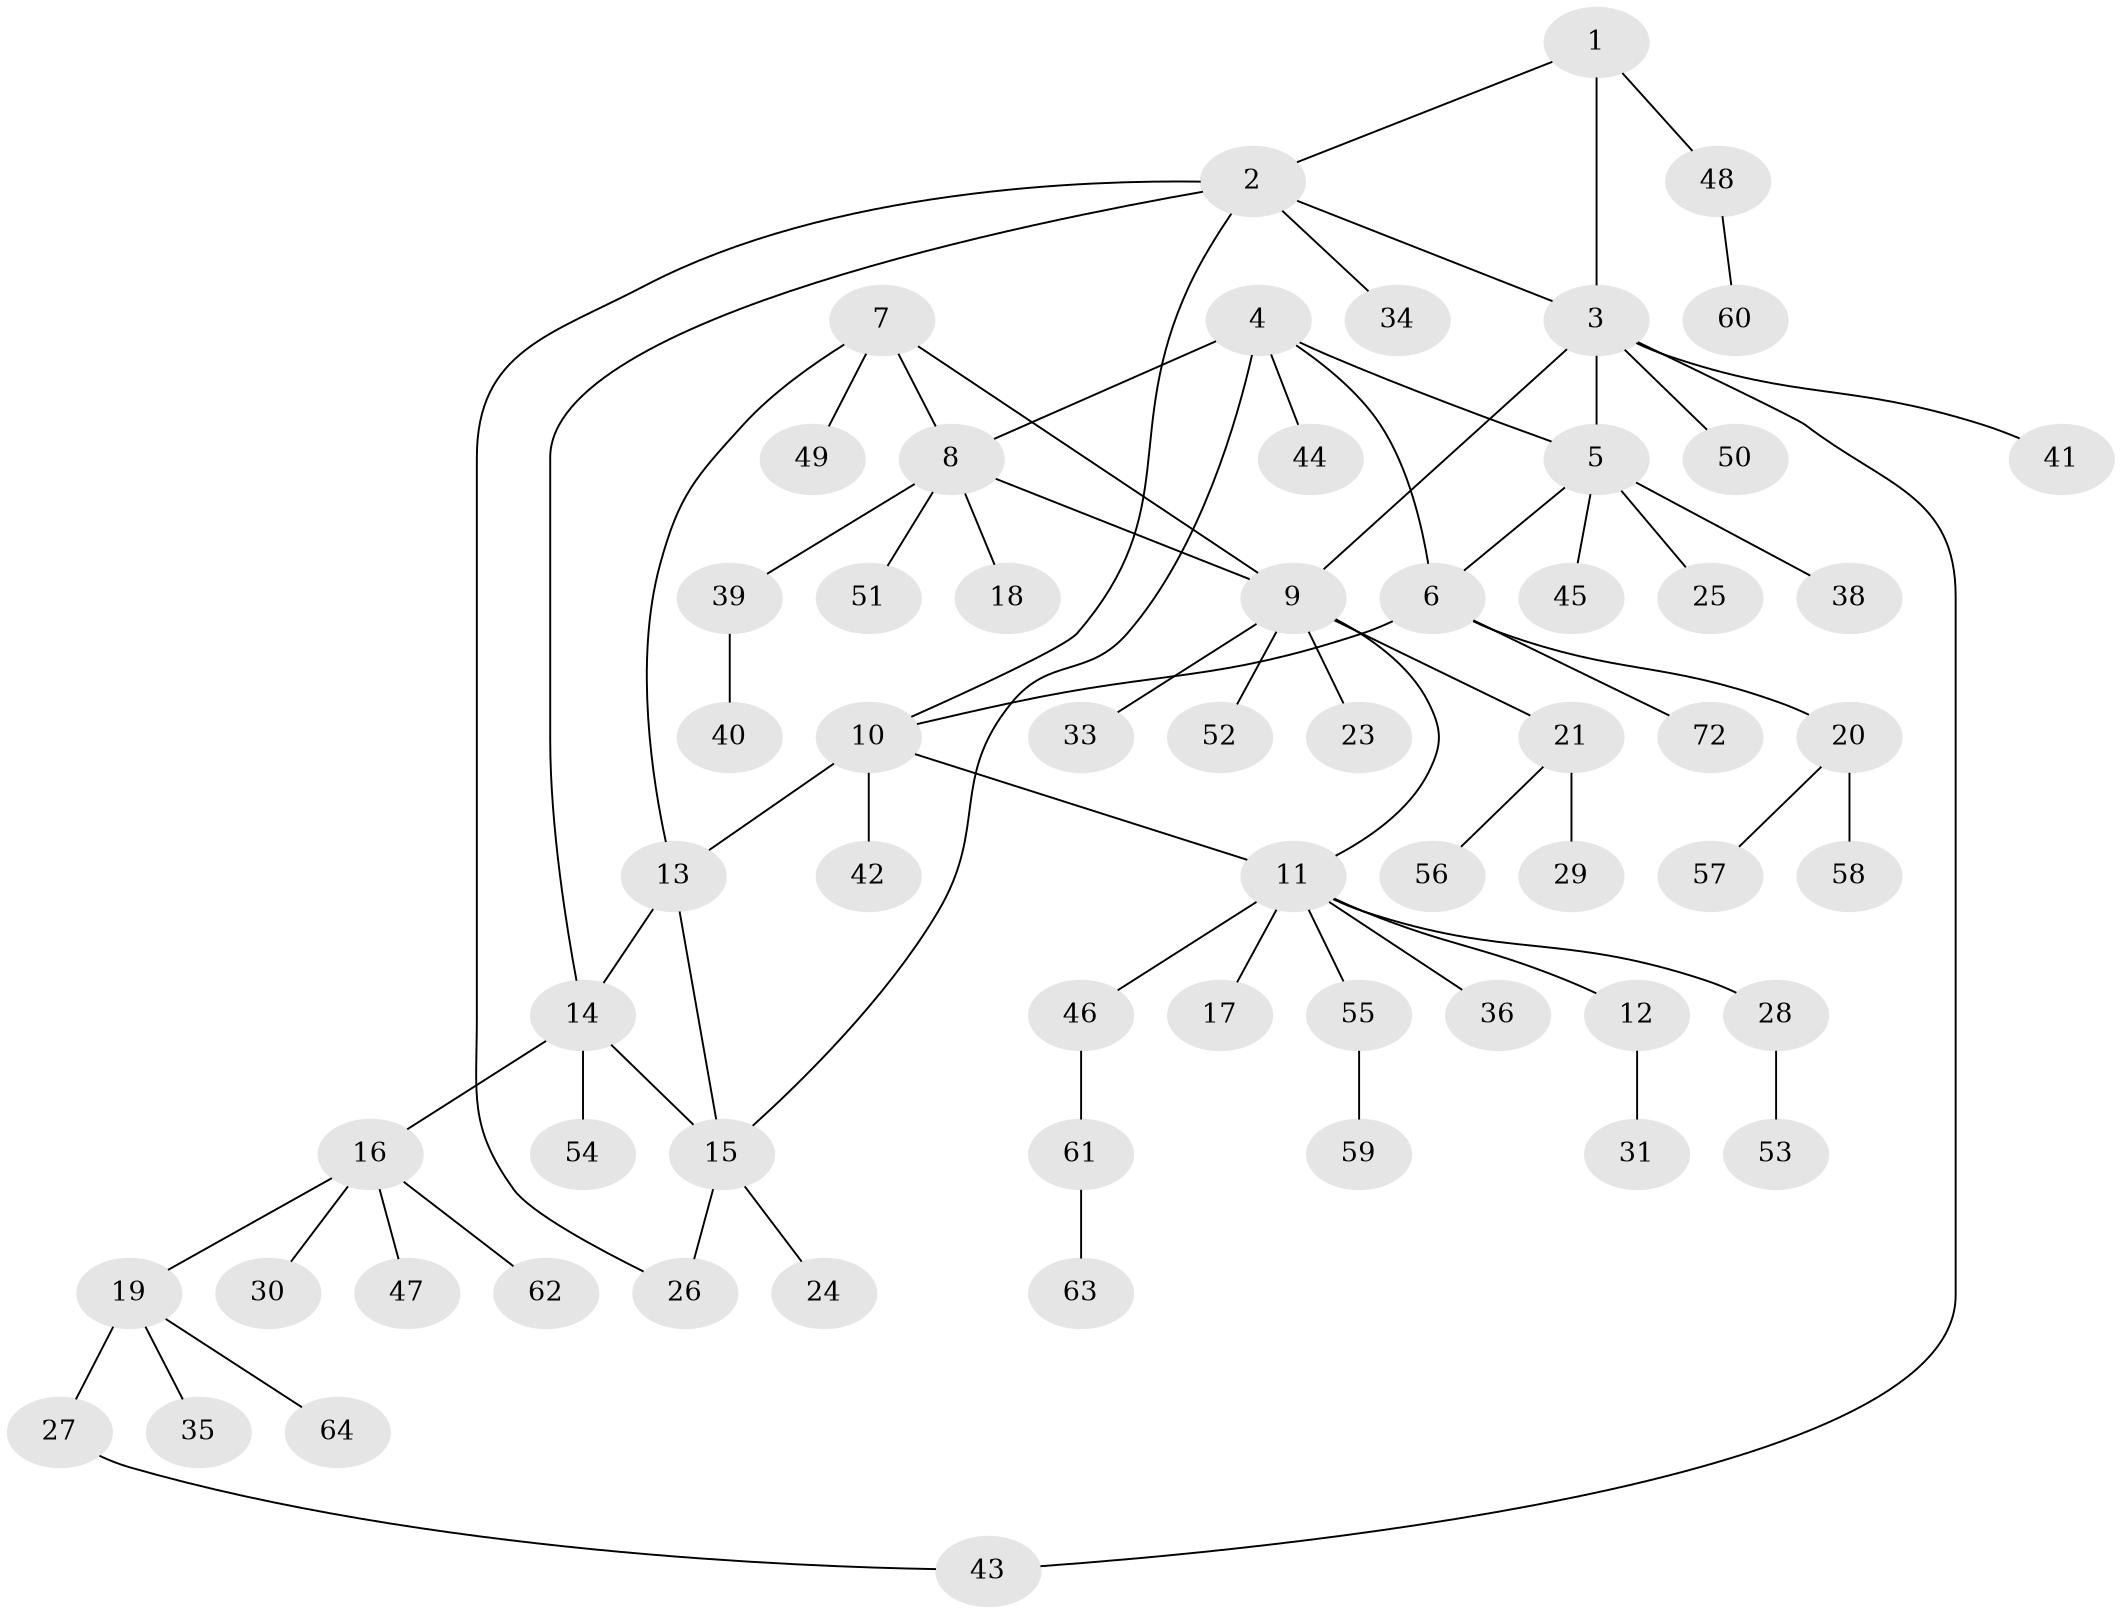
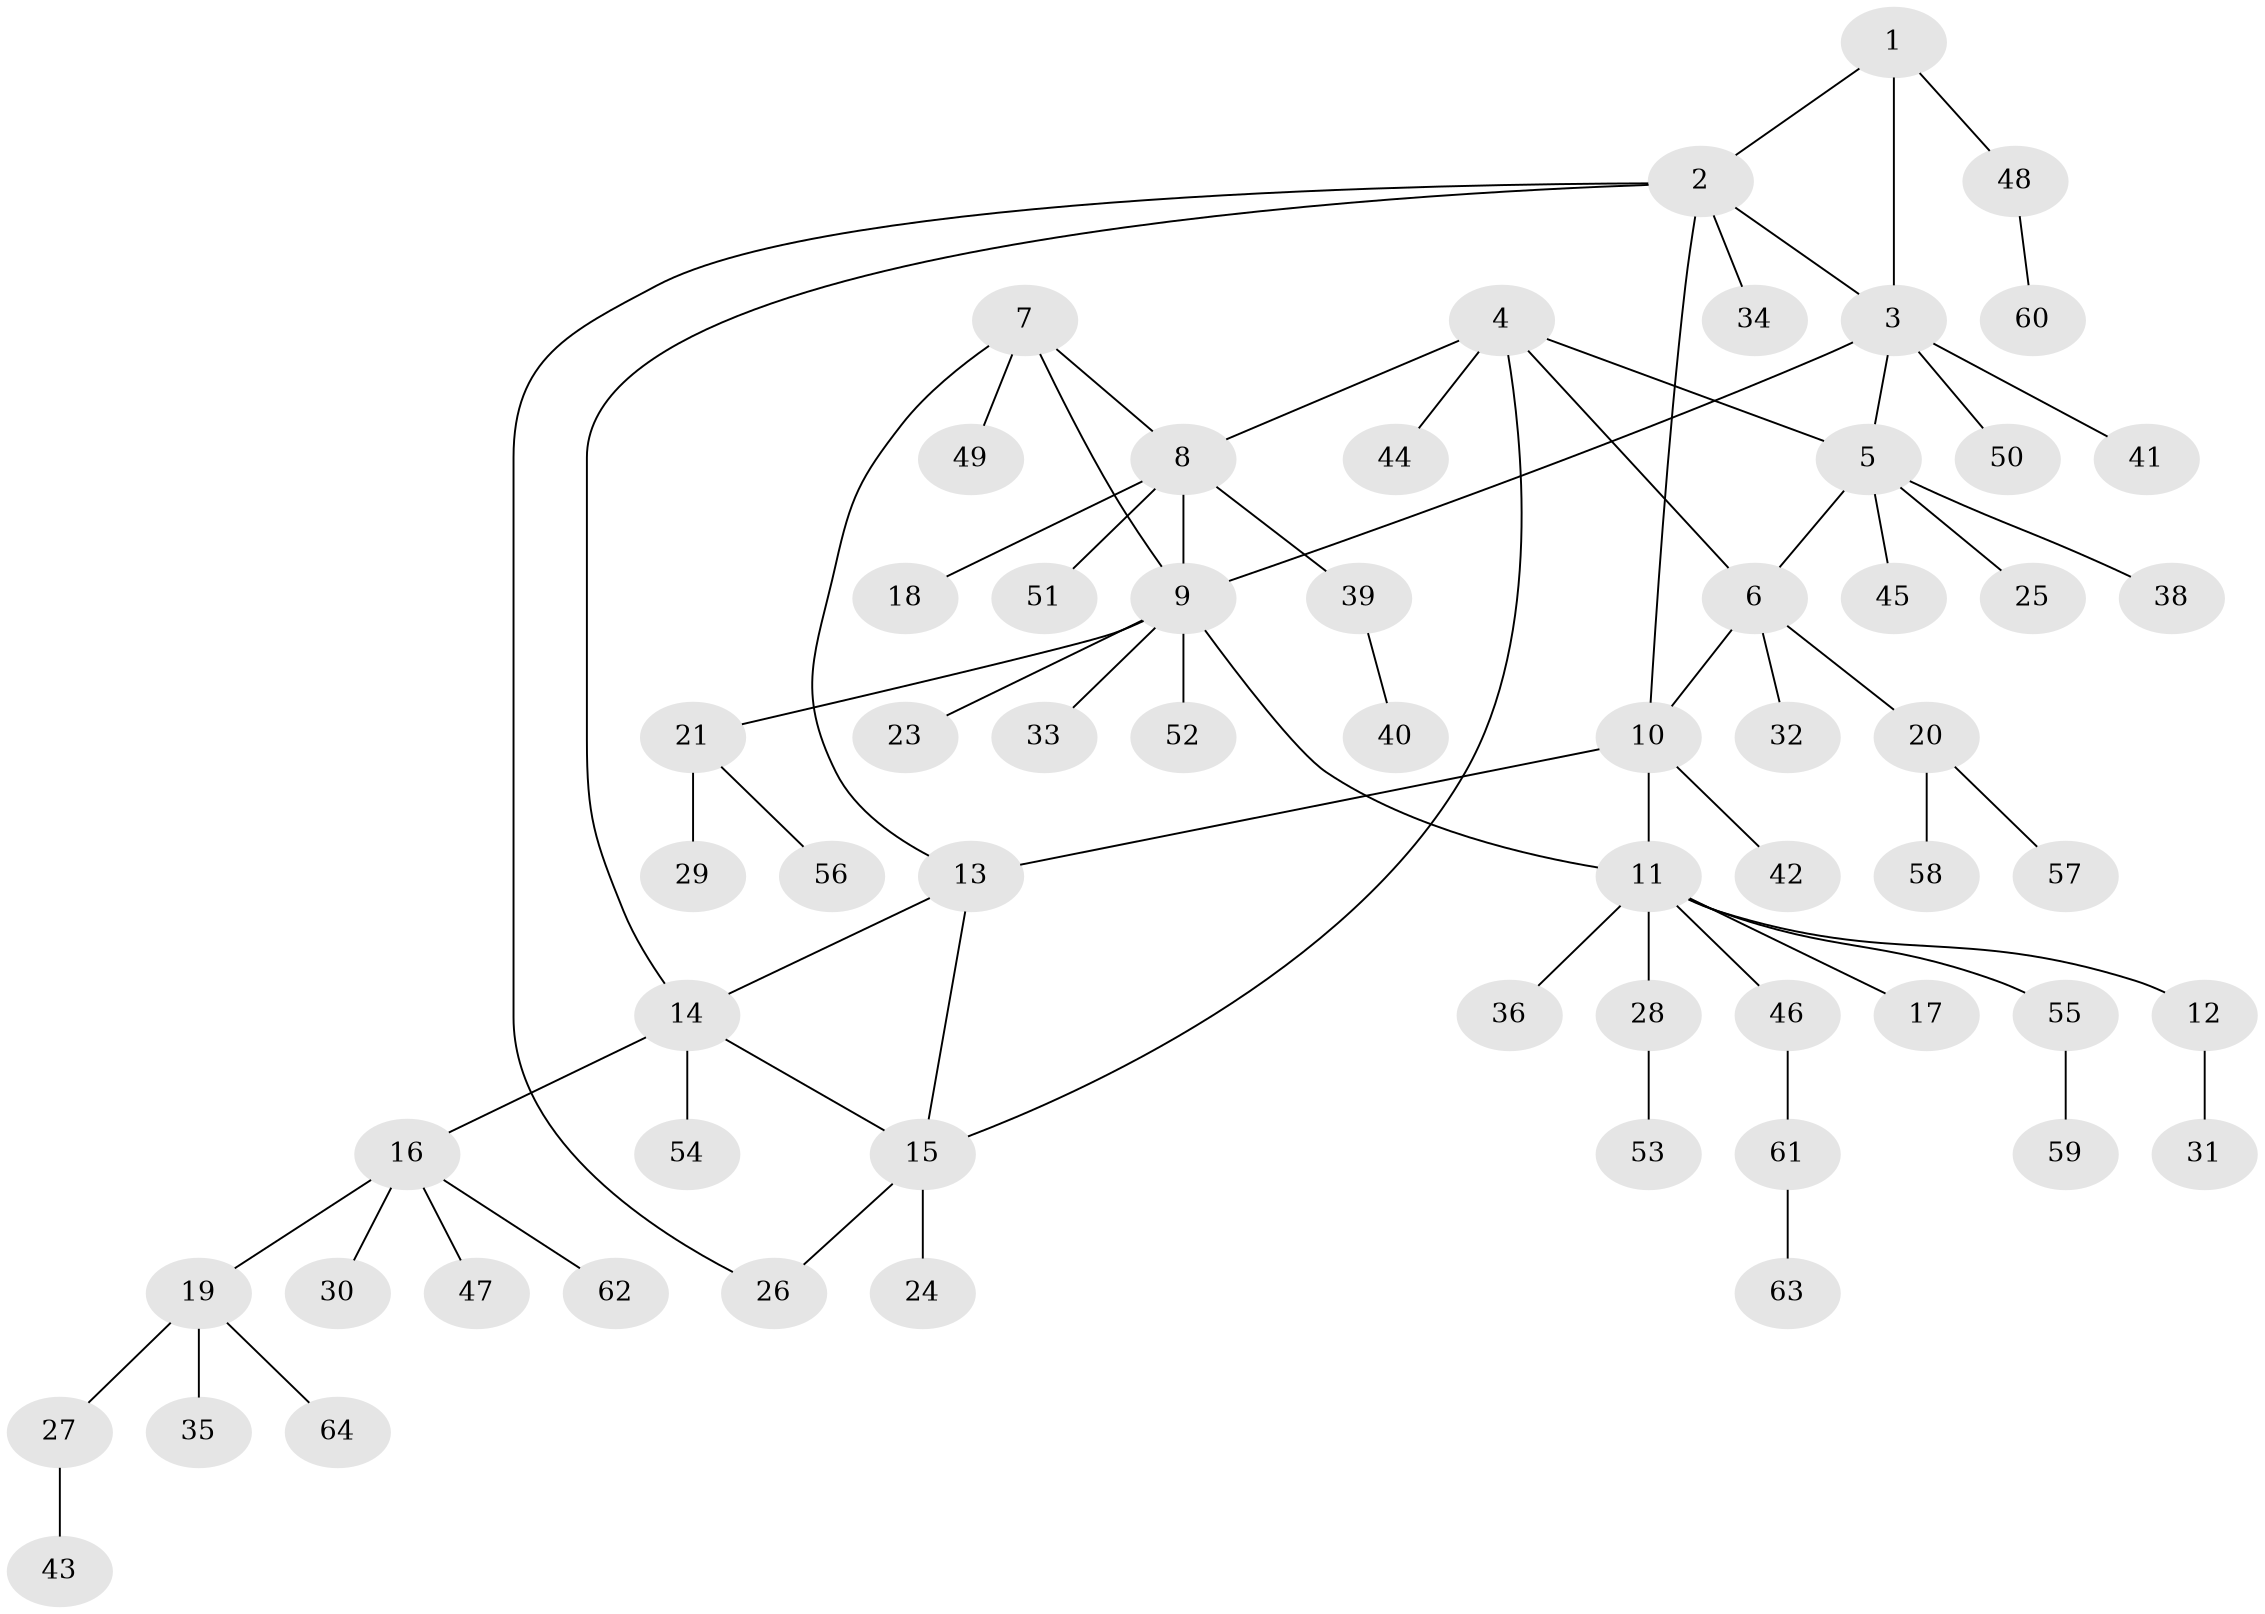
node "72": label "72" -> "32"
edge "3" -- "43": removed
